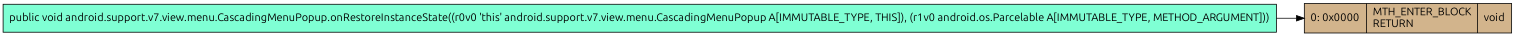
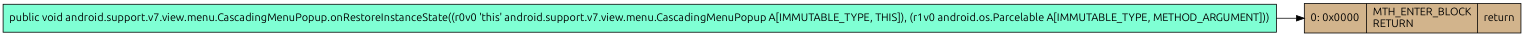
node "0: 0x0000": text "void" -> "return"
